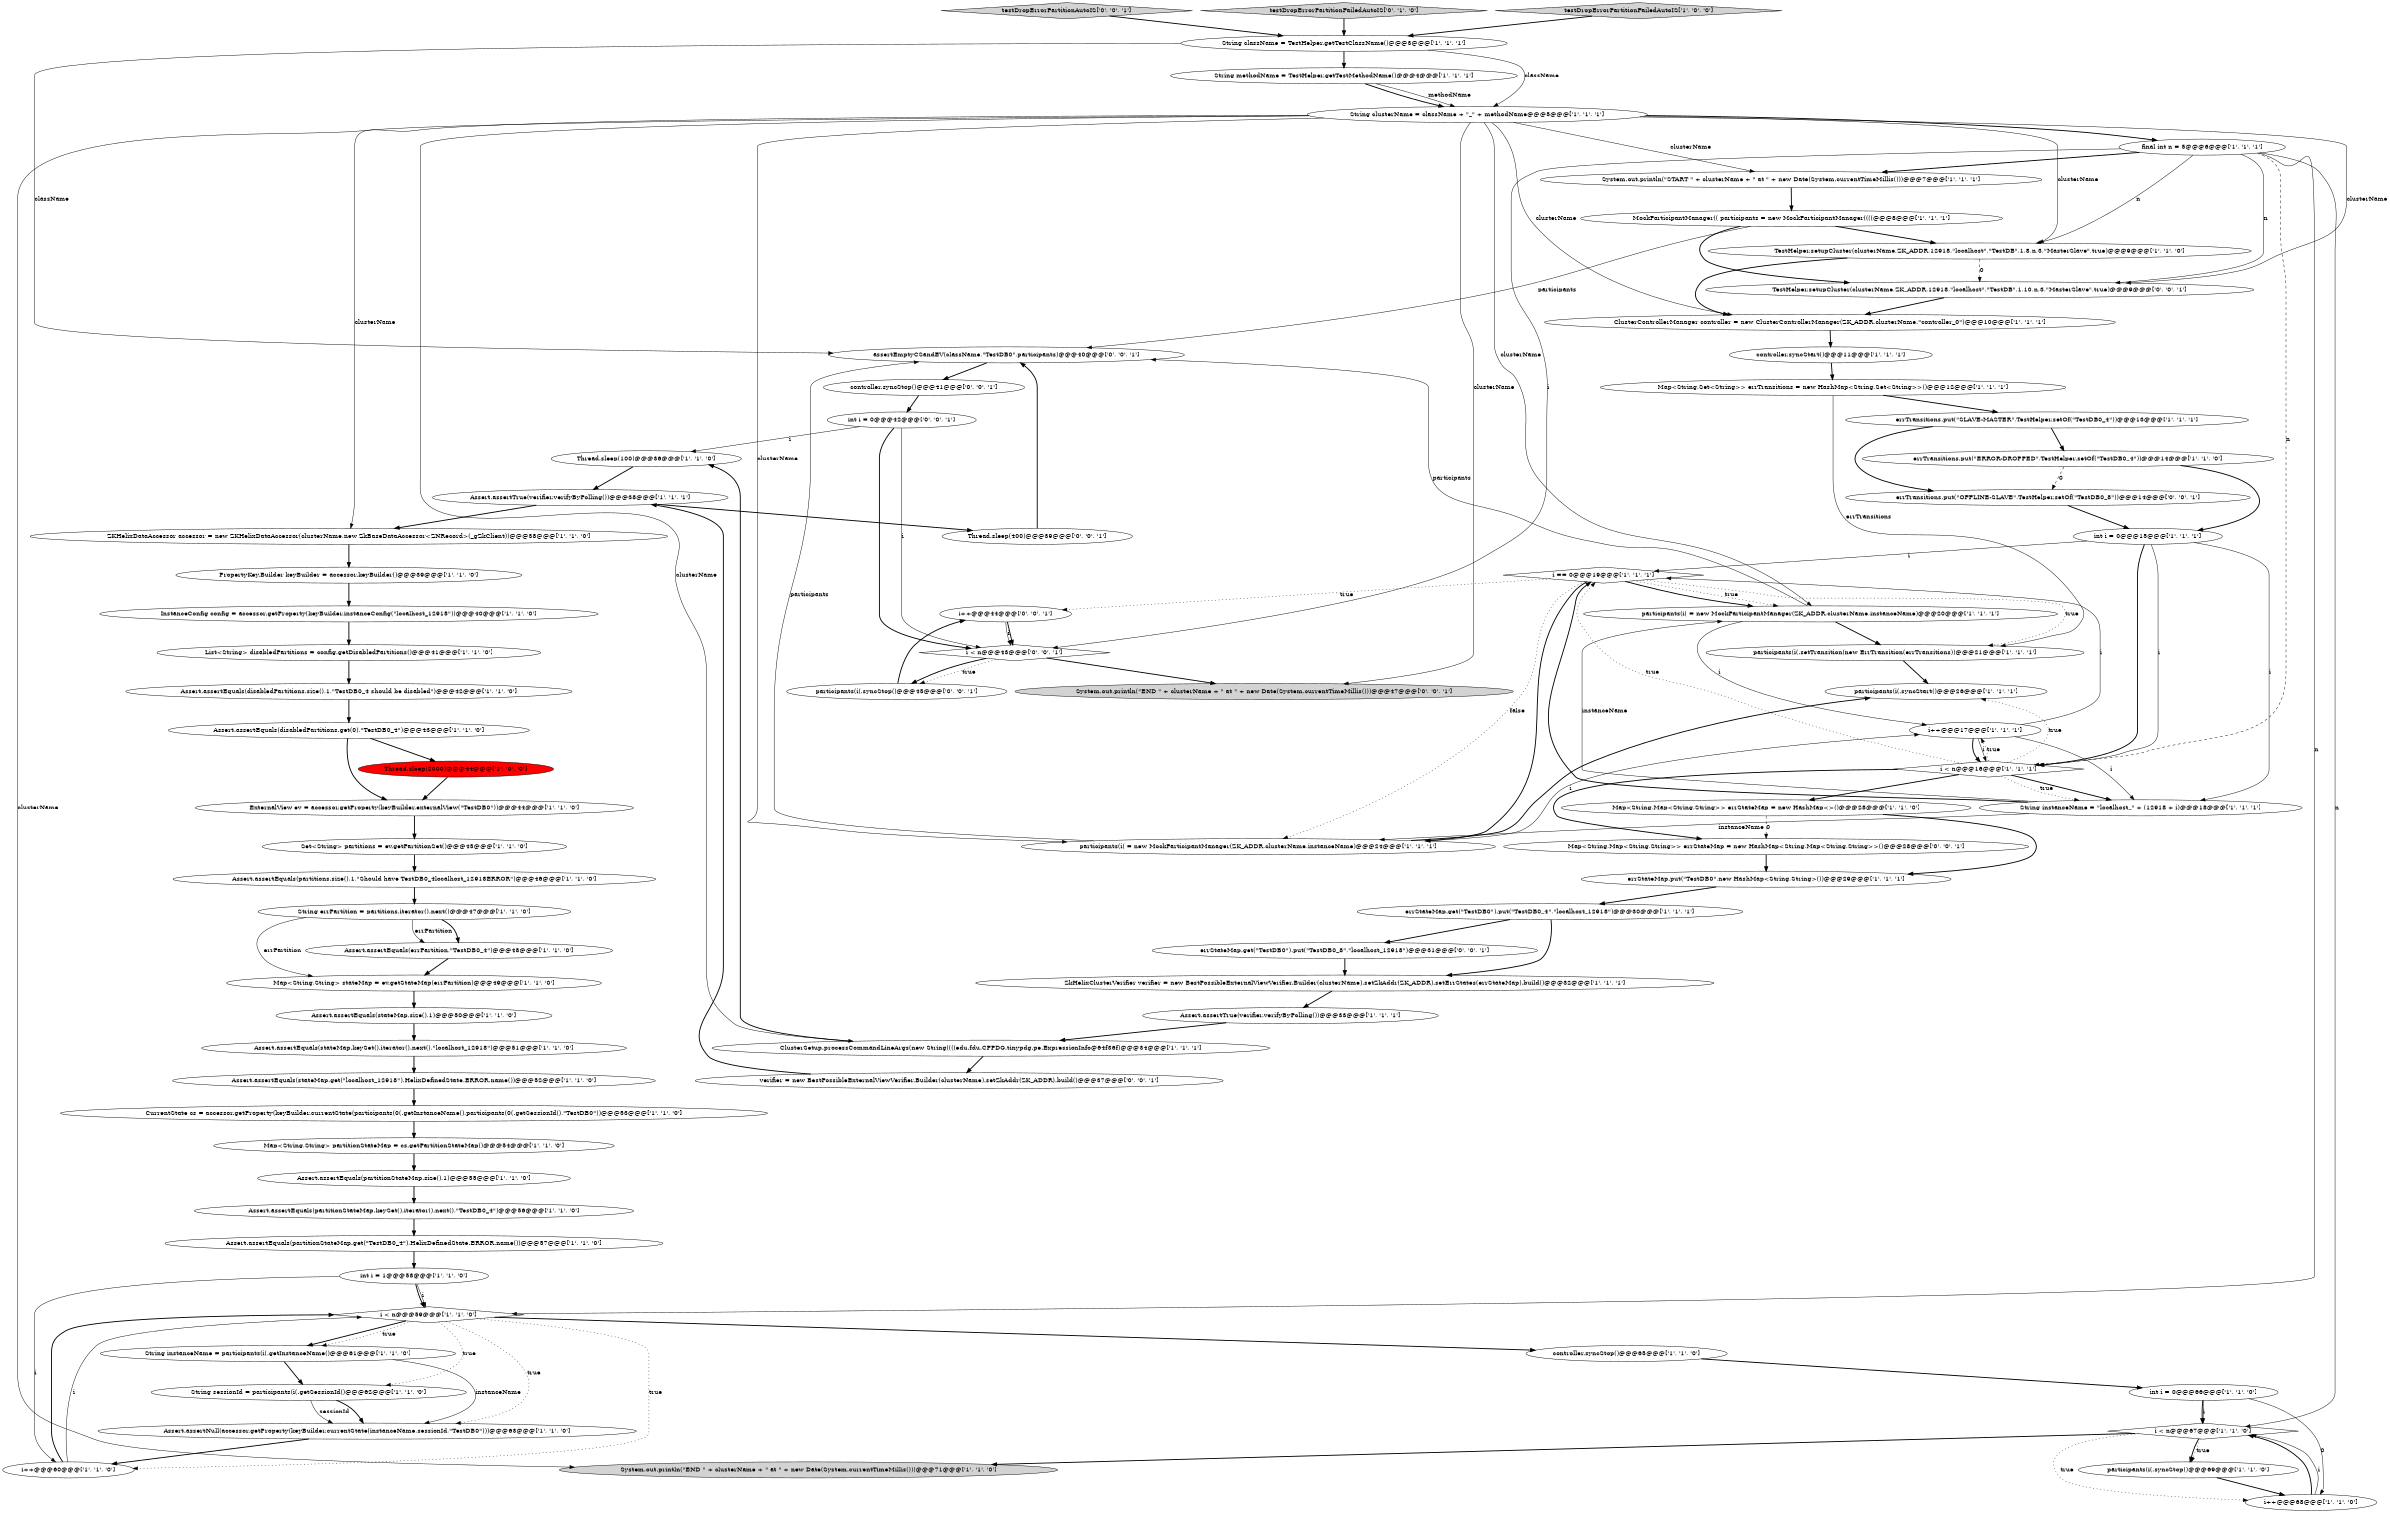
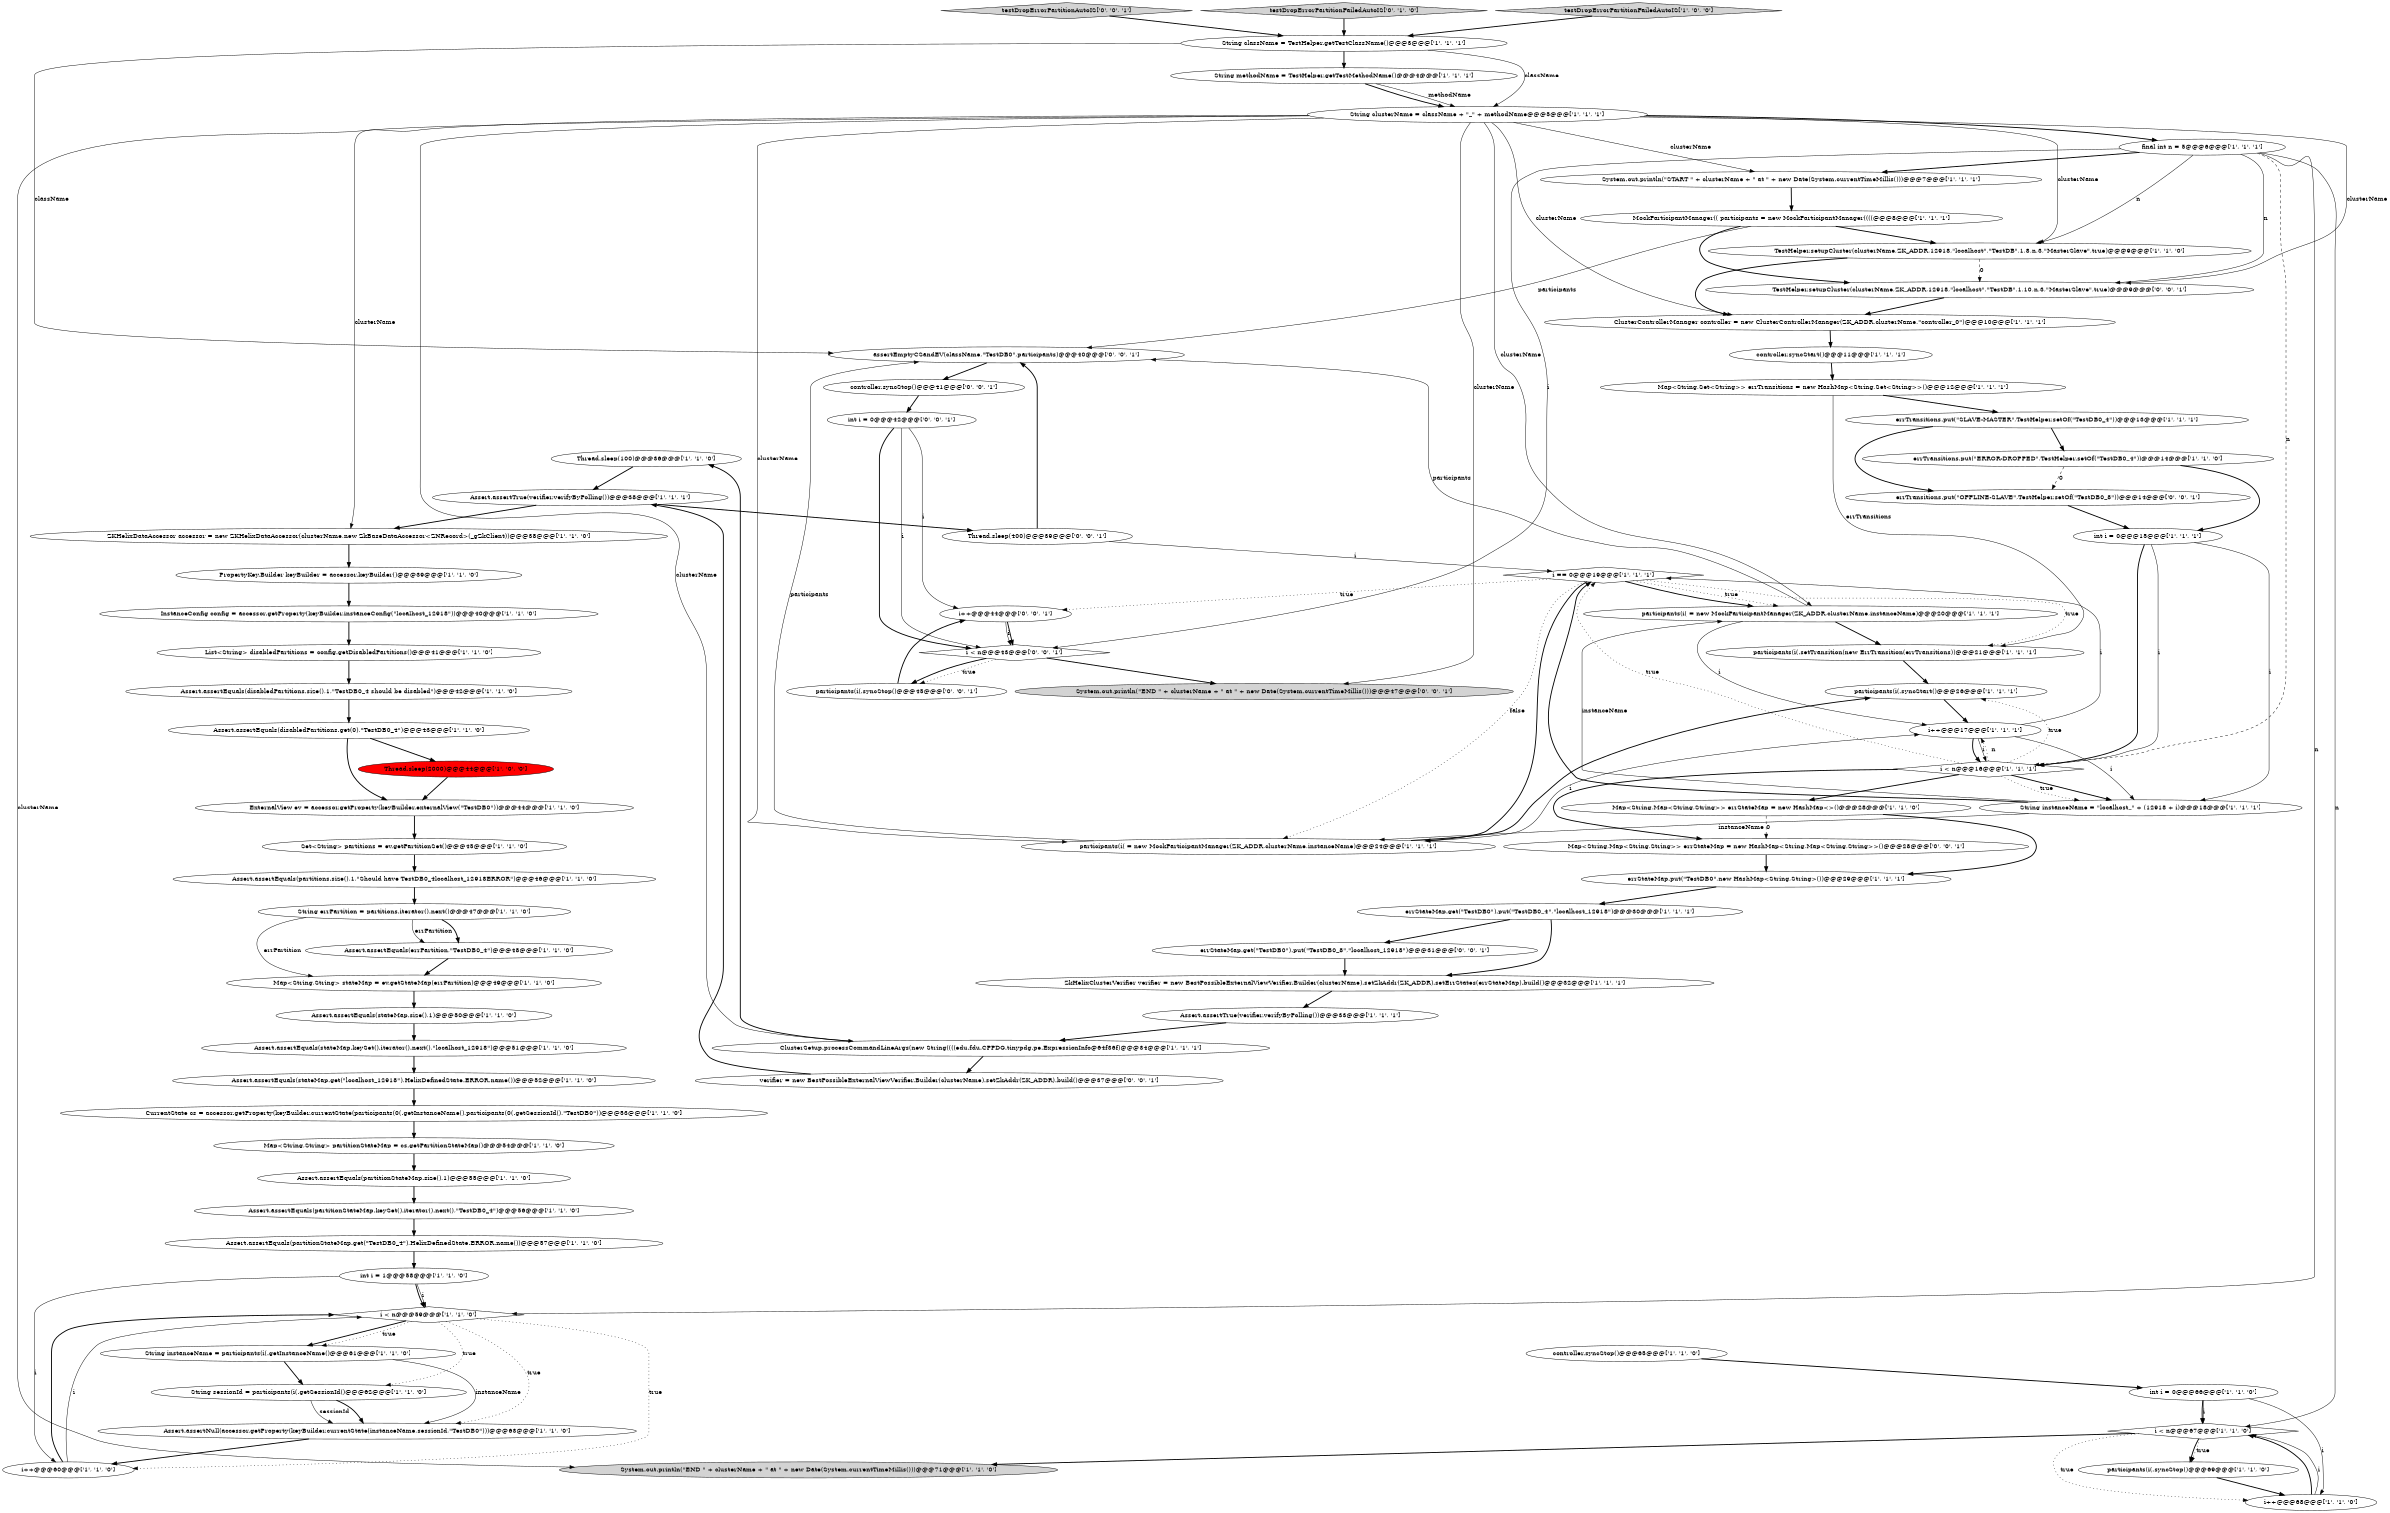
edge "int i = 0@@@42@@@['0', '0', '1']" -> "Thread.sleep(100)@@@36@@@['1', '1', '0']": now "int i = 0@@@42@@@['0', '0', '1']" -> "i++@@@44@@@['0', '0', '1']"
edge "int i = 0@@@15@@@['1', '1', '1']" -> "i == 0@@@19@@@['1', '1', '1']": now "Thread.sleep(400)@@@39@@@['0', '0', '1']" -> "i == 0@@@19@@@['1', '1', '1']"
edge "participants(i(.syncStart()@@@26@@@['1', '1', '1']" -> "i++@@@17@@@['1', '1', '1']": added
edge "i < n@@@16@@@['1', '1', '1']" -> "i++@@@17@@@['1', '1', '1']": label "true" -> "n"
edge "i < n@@@59@@@['1', '1', '0']" -> "controller.syncStop()@@@65@@@['1', '1', '0']": removed
edge "int i = 0@@@66@@@['1', '1', '0']" -> "i++@@@68@@@['1', '1', '0']": label "0" -> "i"
